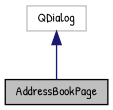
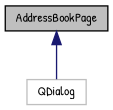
edge "AddressBookPage" -> "QDialog": reversed
